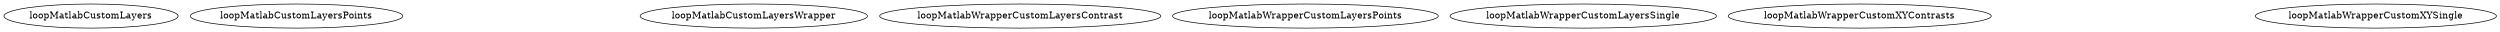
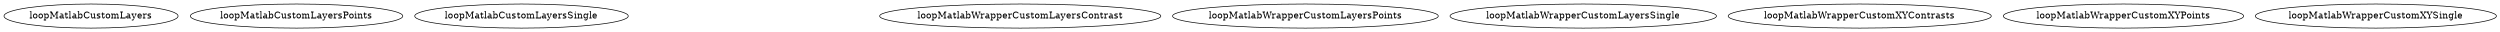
node "loopMatlabCustomLayersSingle": added
node "loopMatlabCustomLayersWrapper": removed
node "loopMatlabWrapperCustomXYPoints": added
